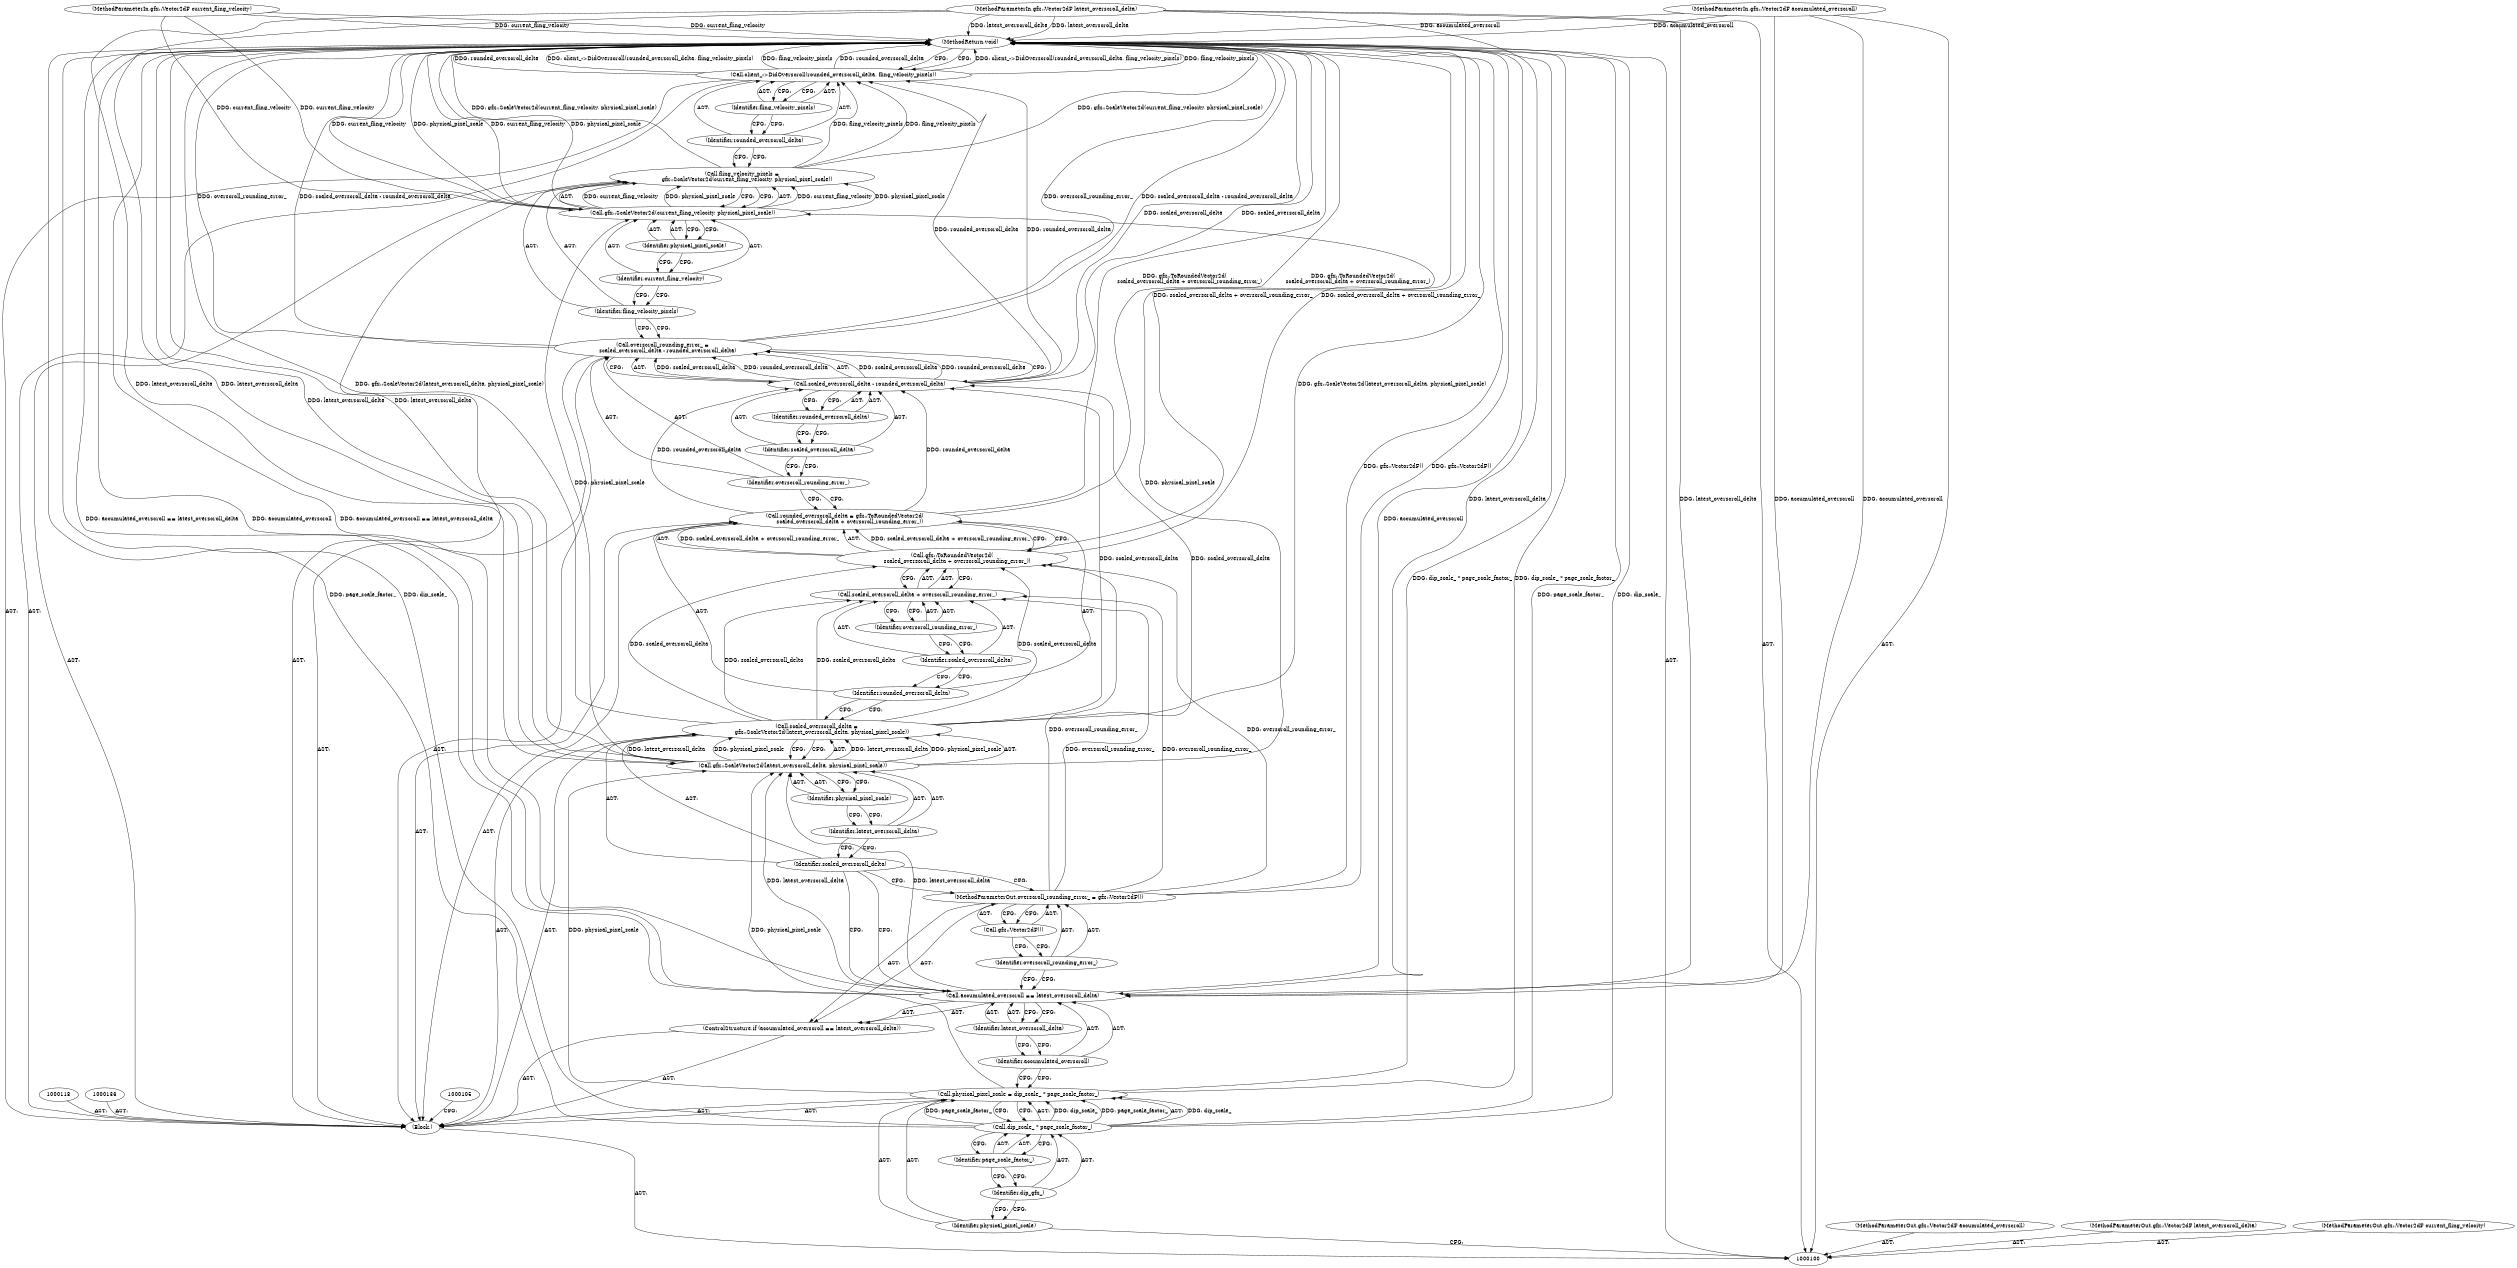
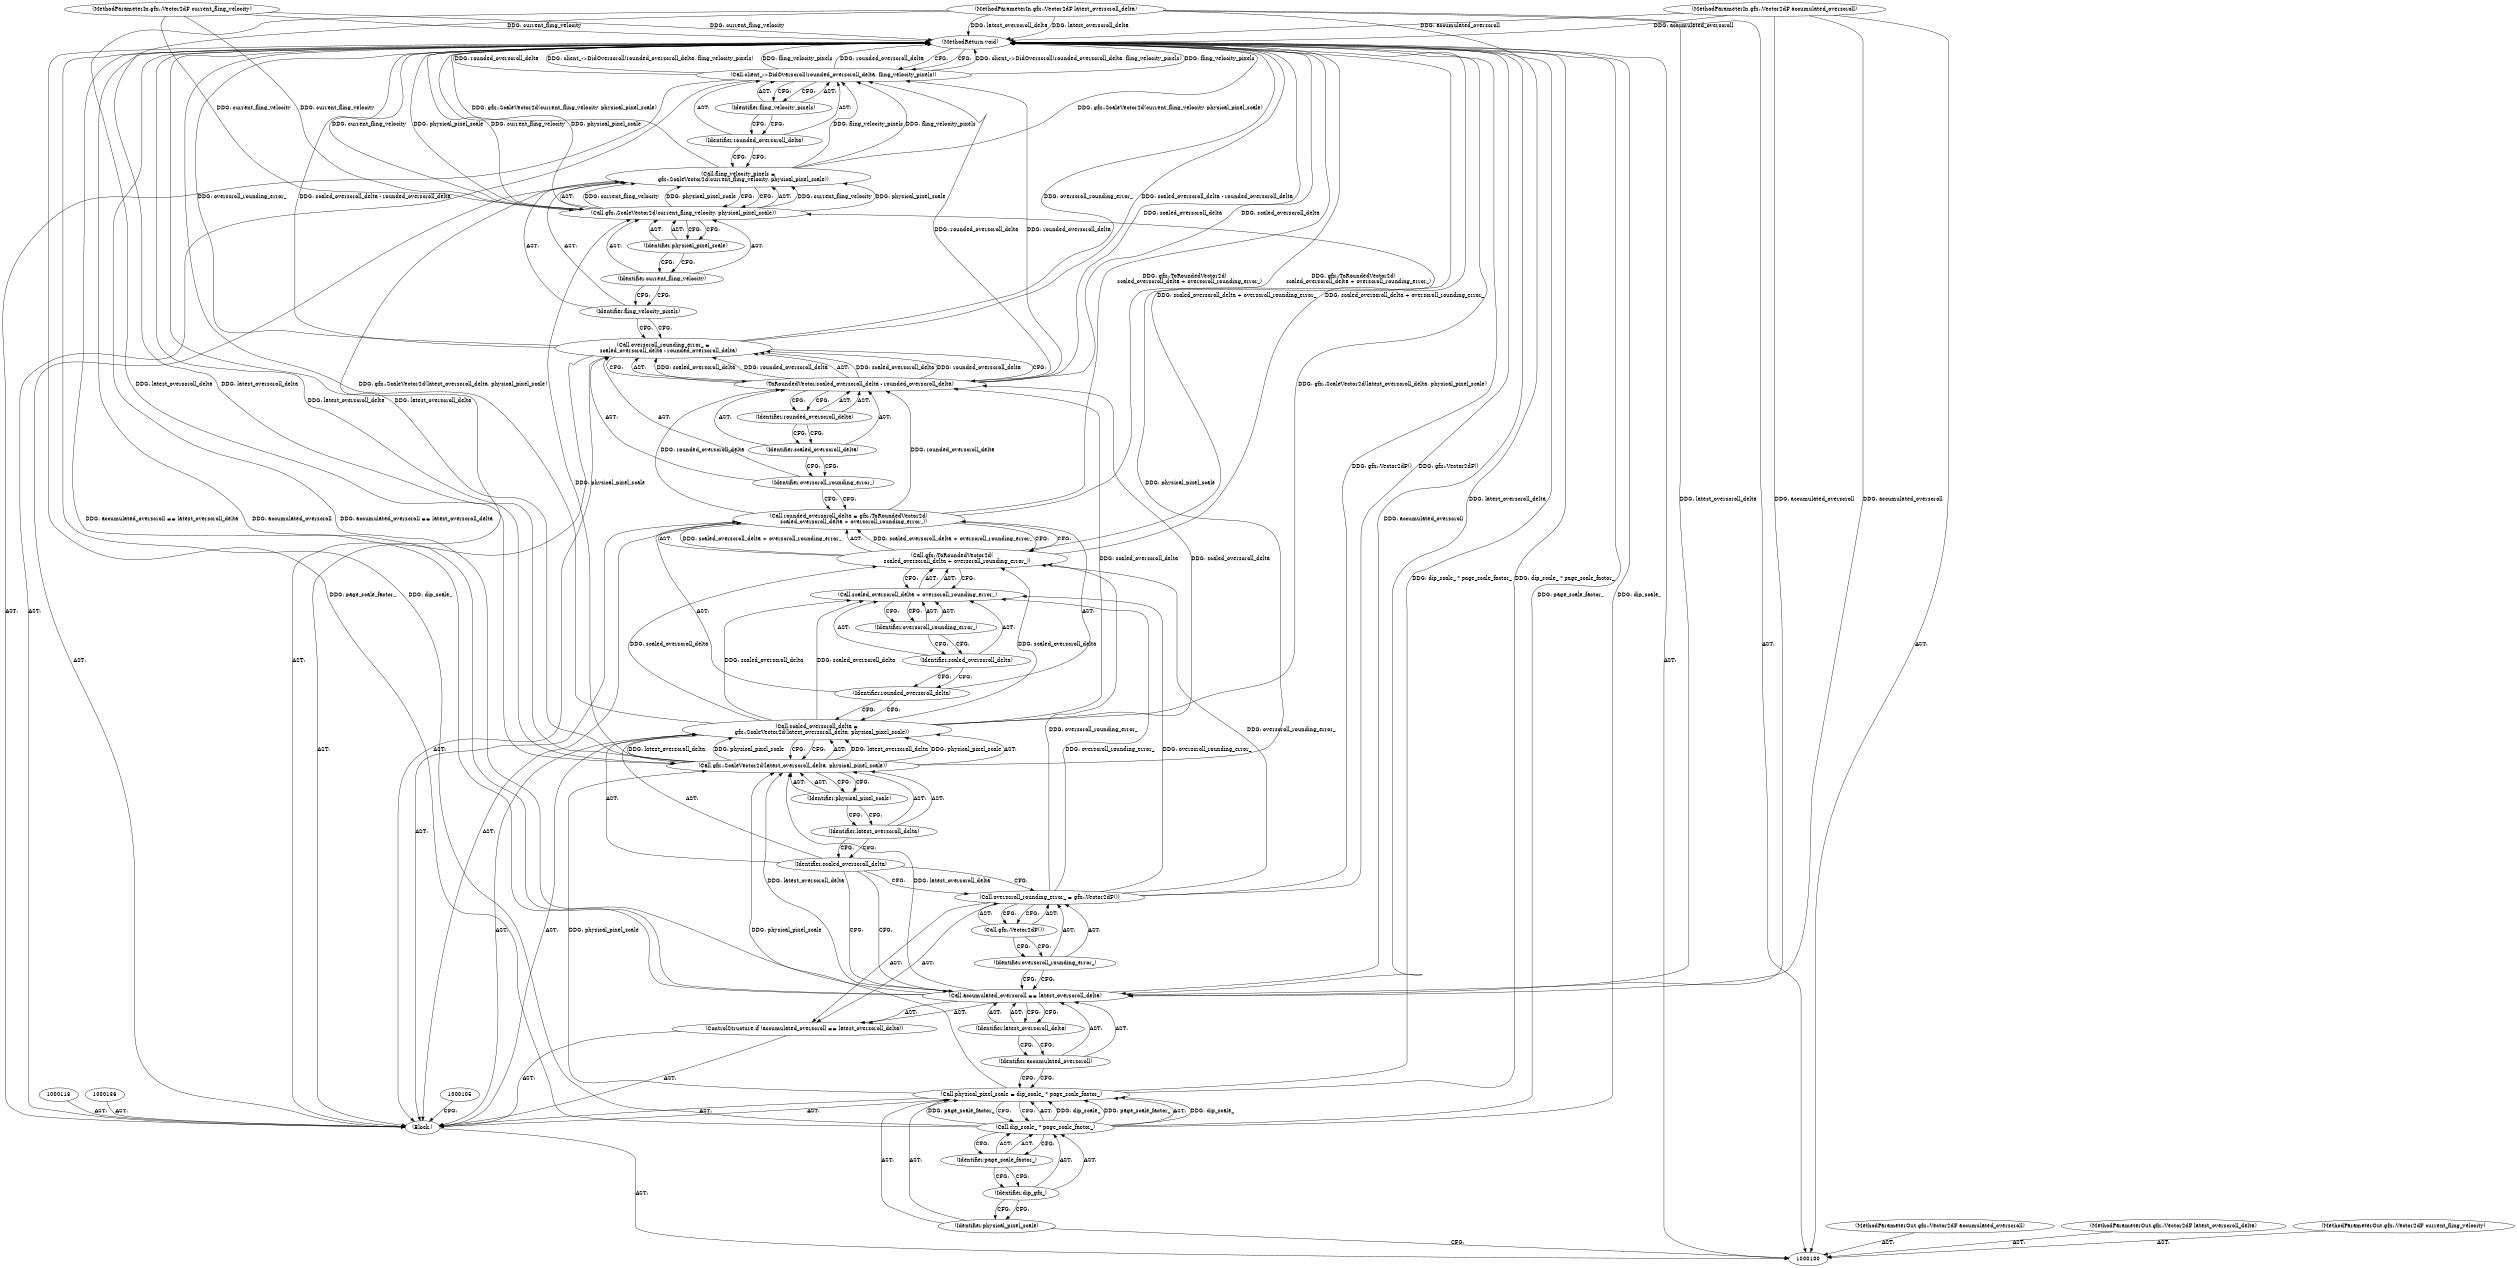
node "(Call,scaled_overscroll_delta - rounded_overscroll_delta)": label "(Call,scaled_overscroll_delta - rounded_overscroll_delta)" -> "(ToRoundedVector,scaled_overscroll_delta - rounded_overscroll_delta)"
node "(MethodParameterOut,overscroll_rounding_error_ = gfx::Vector2dF())": label "(MethodParameterOut,overscroll_rounding_error_ = gfx::Vector2dF())" -> "(Call,overscroll_rounding_error_ = gfx::Vector2dF())"
